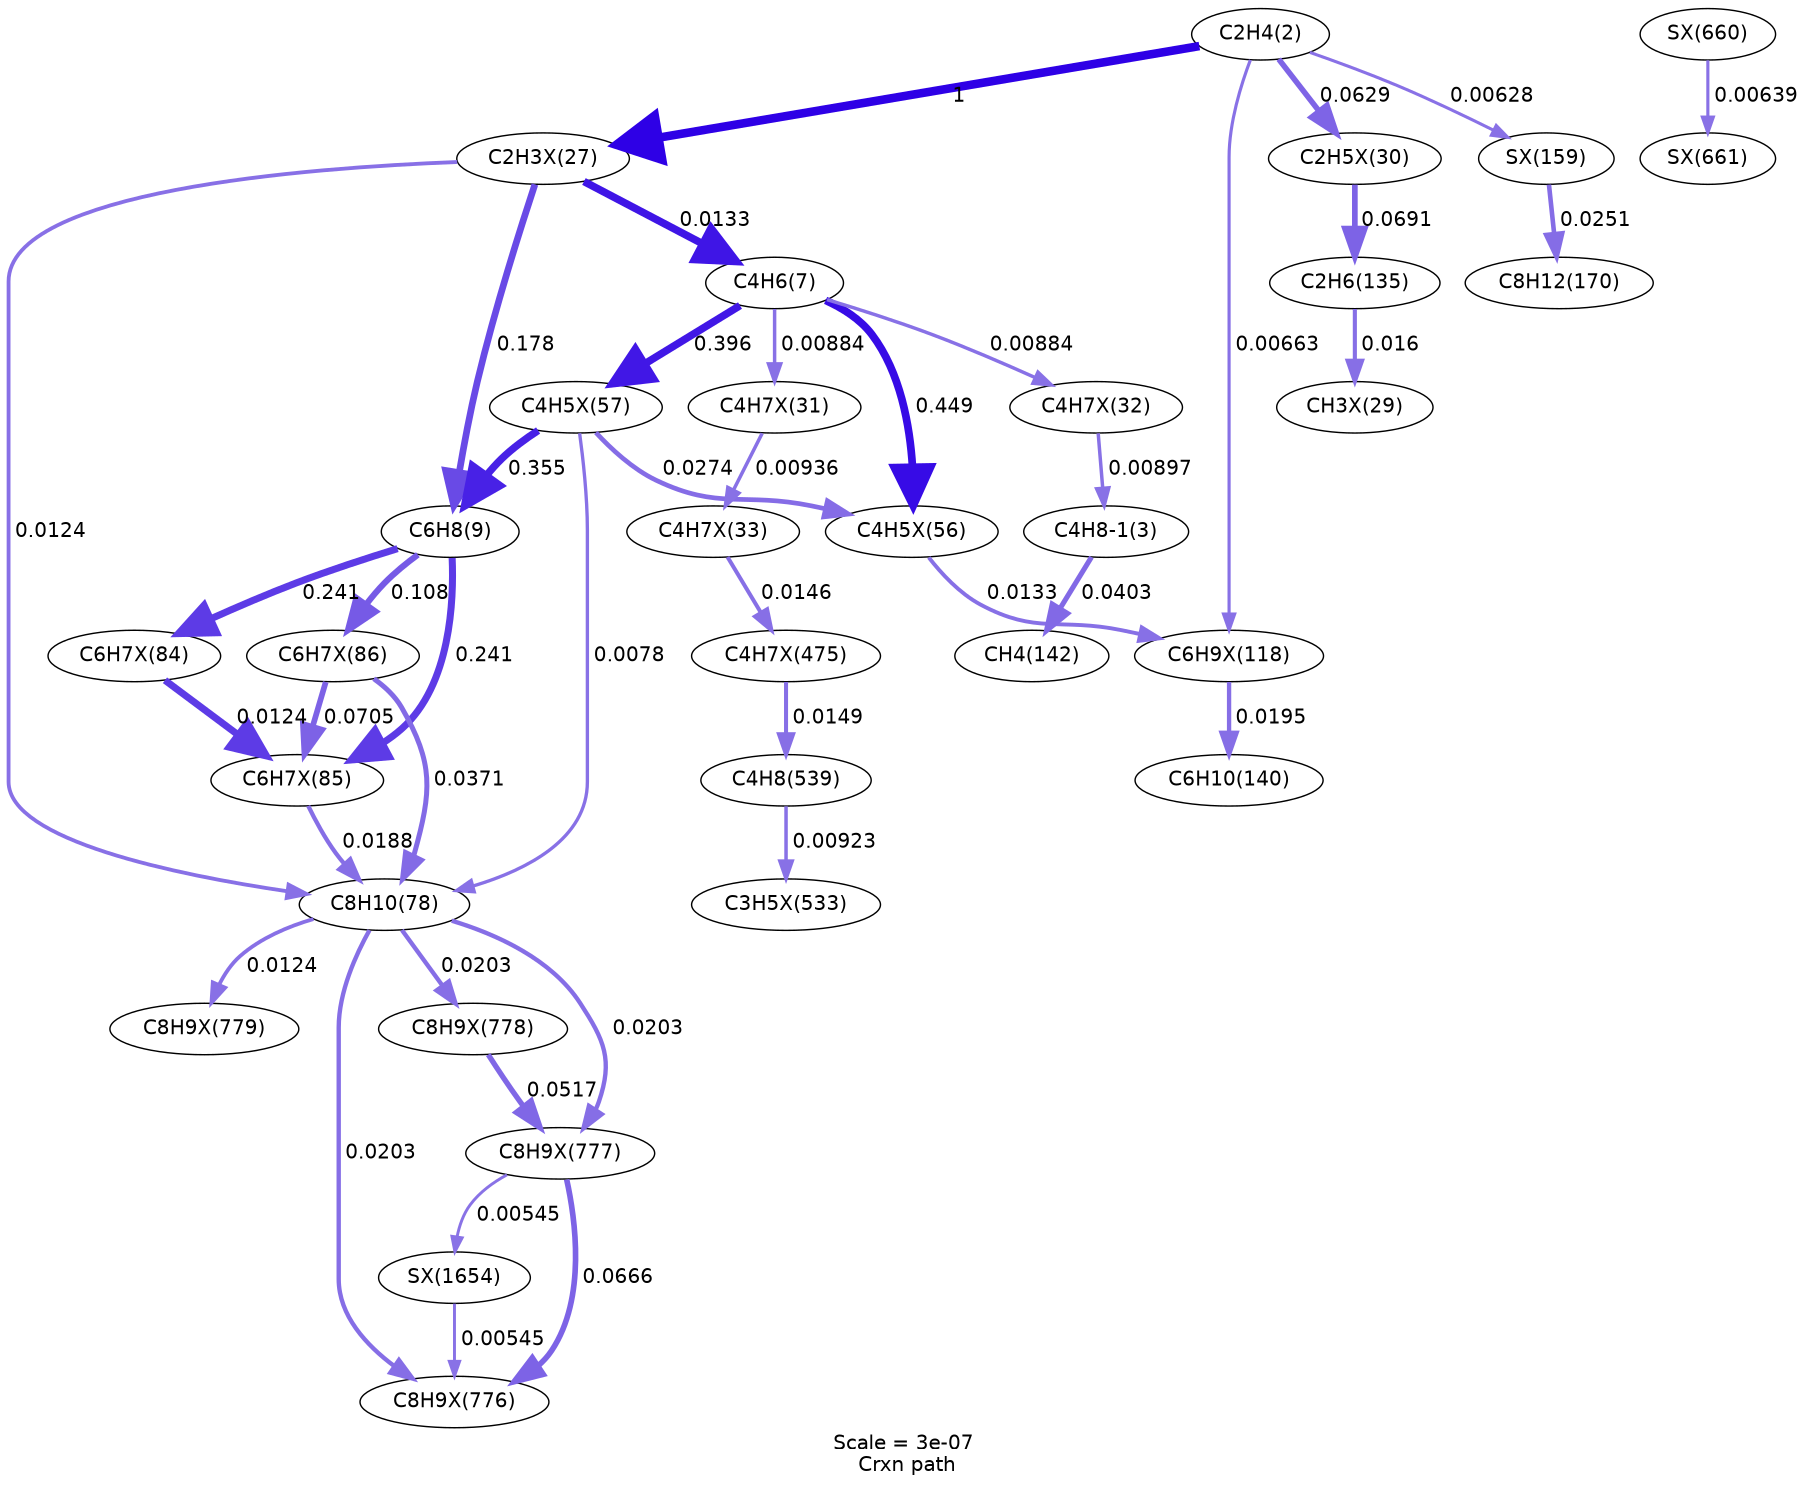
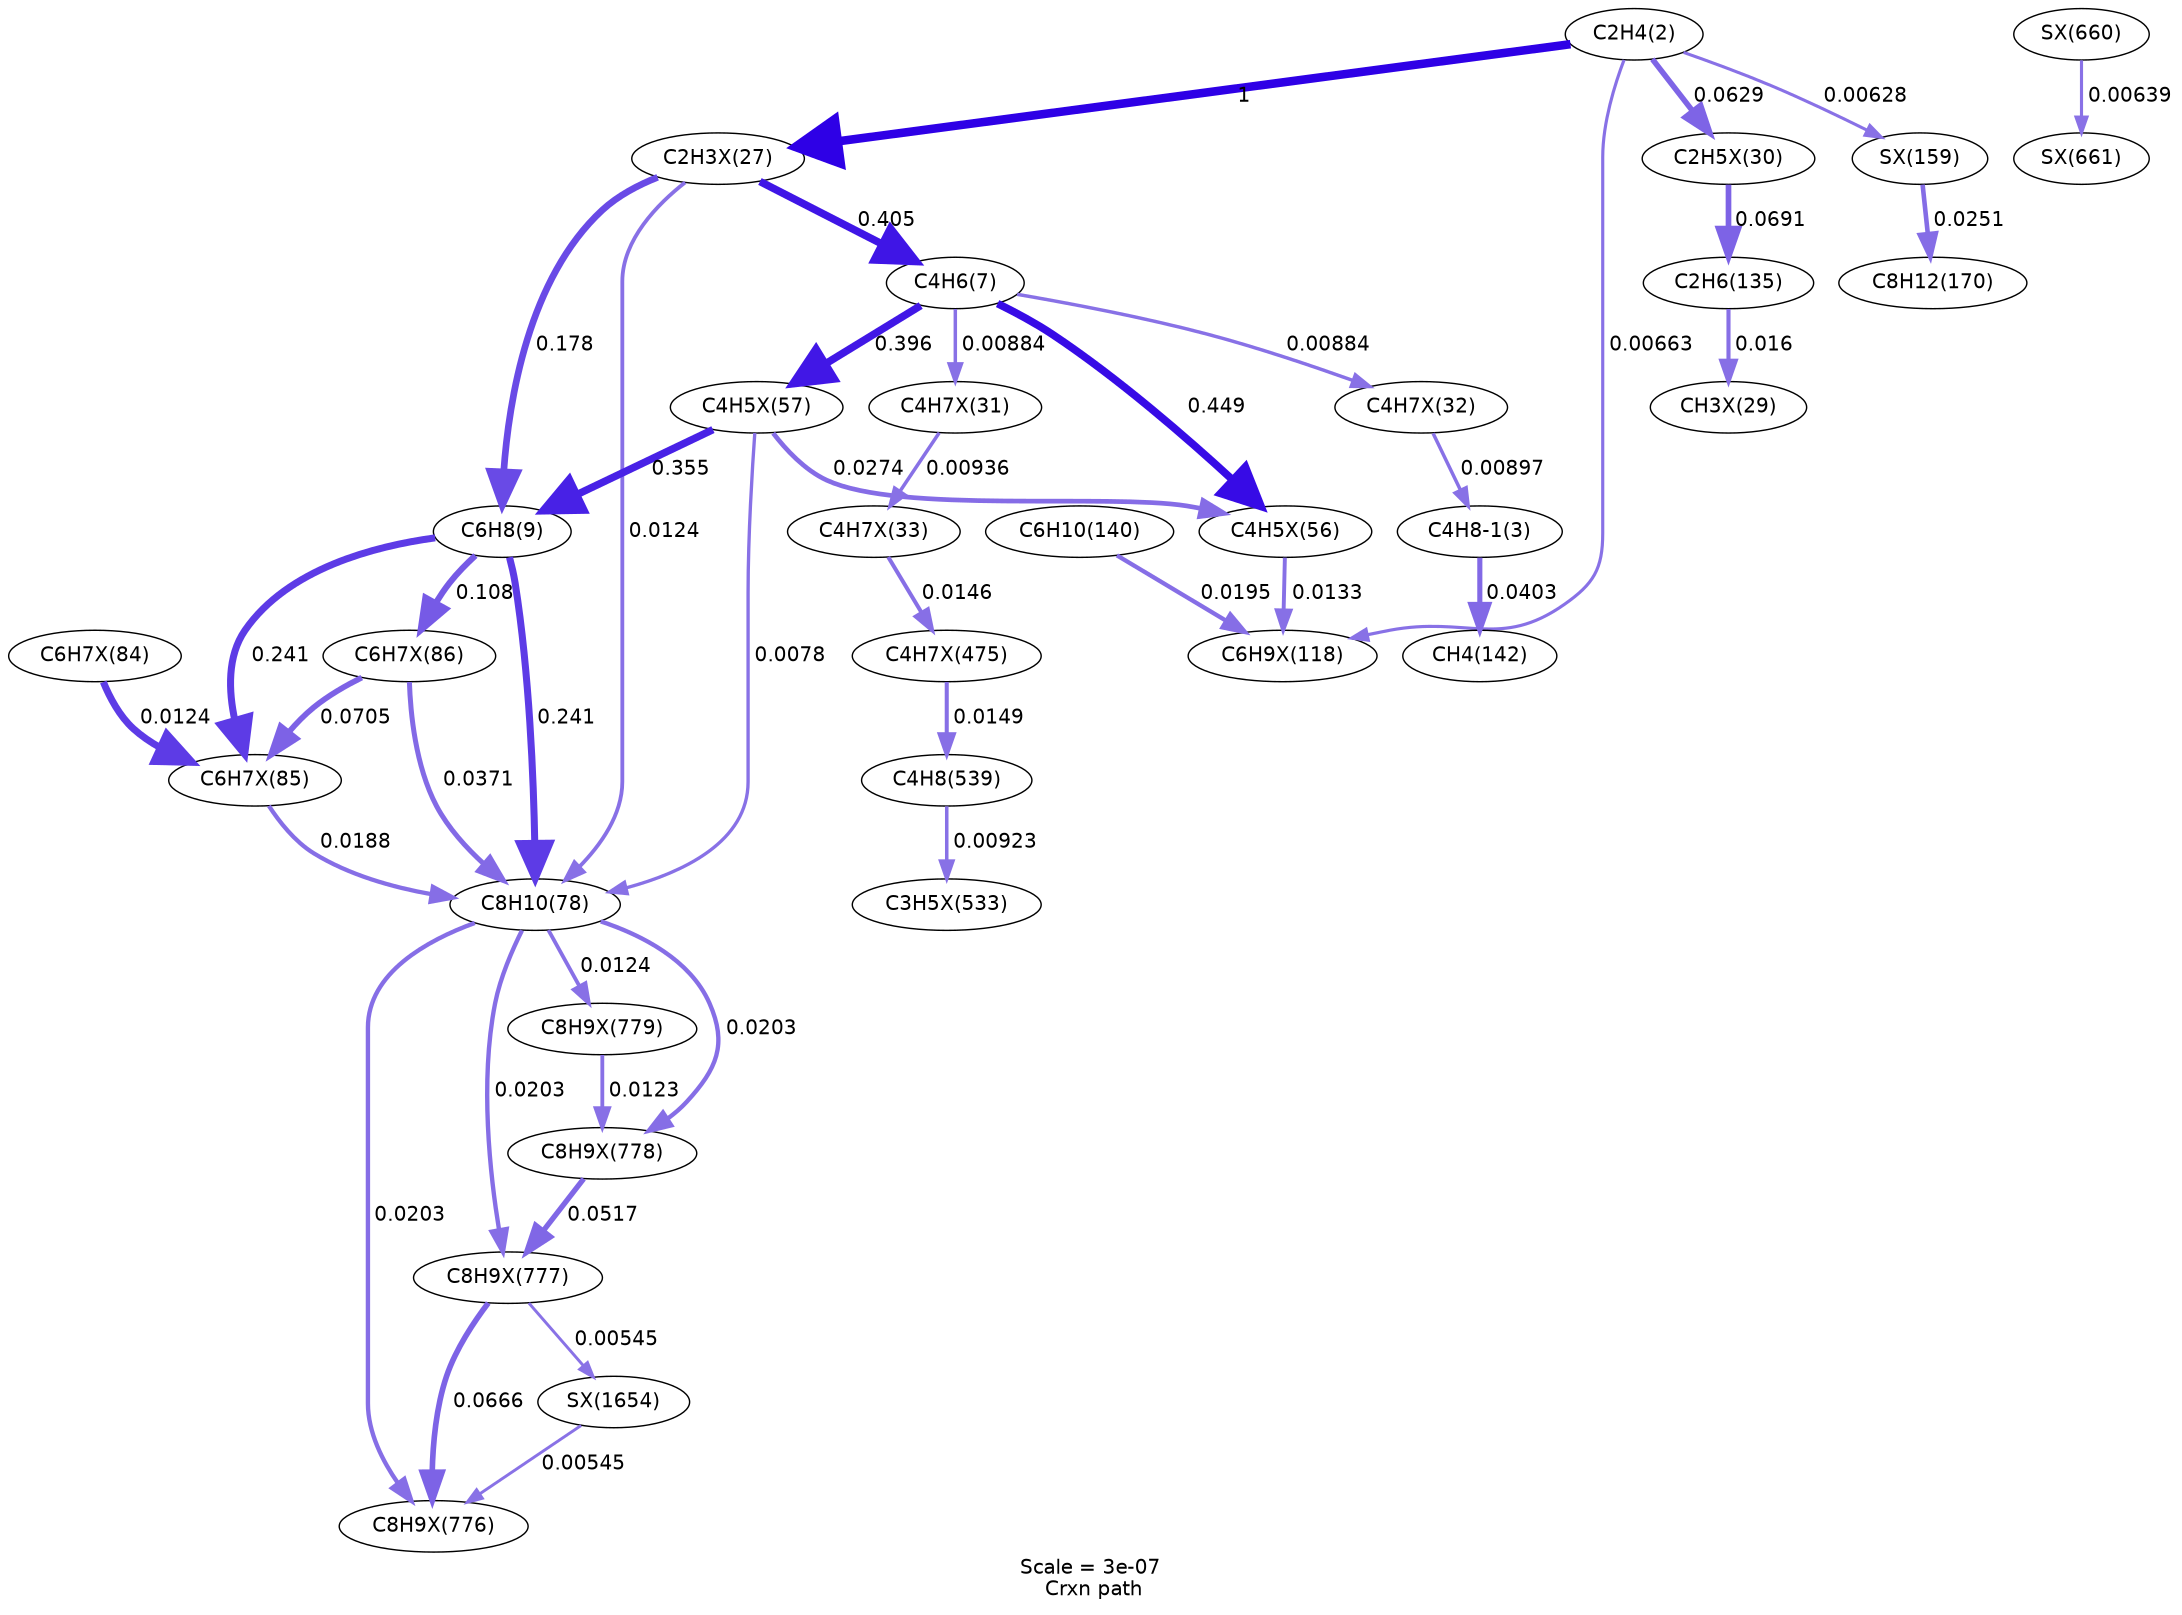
edge "C2H3X(27)" -> "C4H6(7)": label " 0.0133" -> " 0.405"
edge "C6H8(9)" -> "C6H7X(84)": now "C6H8(9)" -> "C8H10(78)"
edge "C6H9X(118)" -> "C6H10(140)": reversed
edge "C8H9X(779)" -> "C8H9X(778)": added, label "0.0123"
